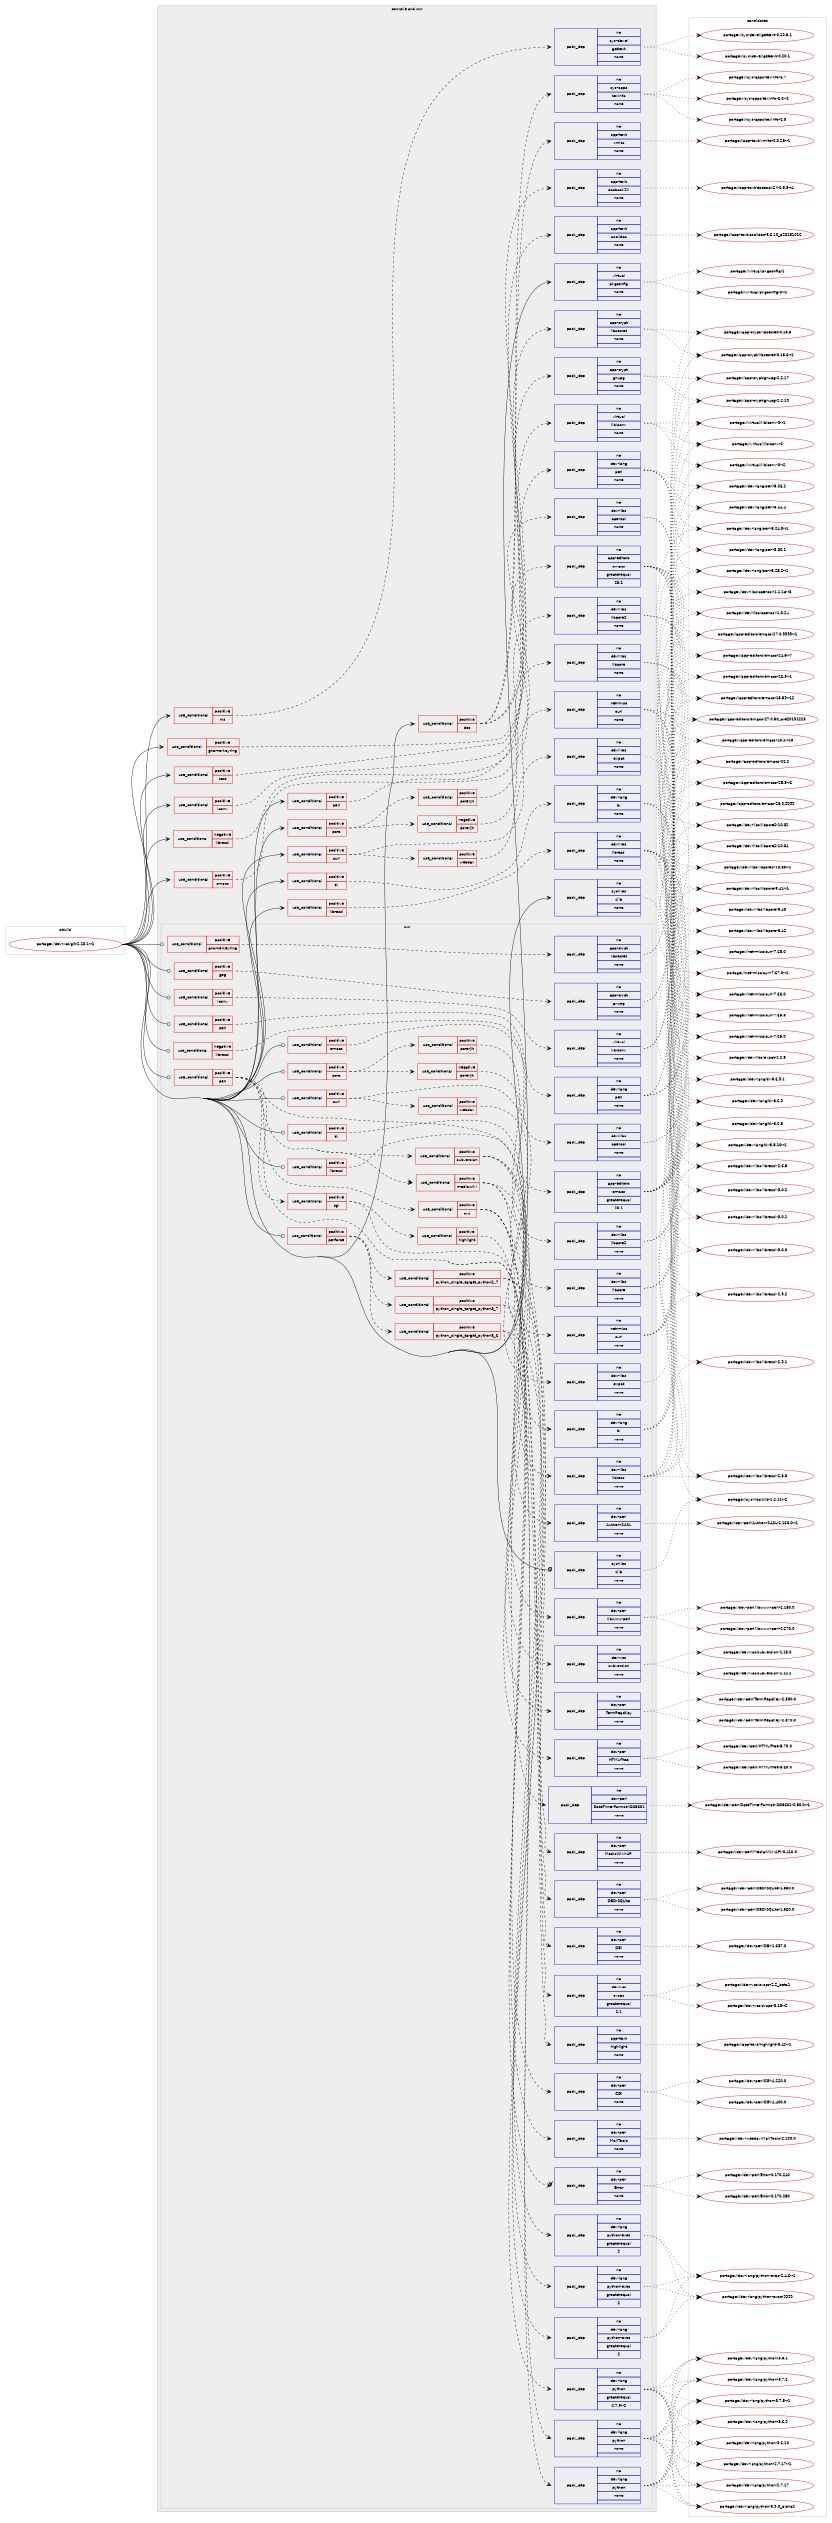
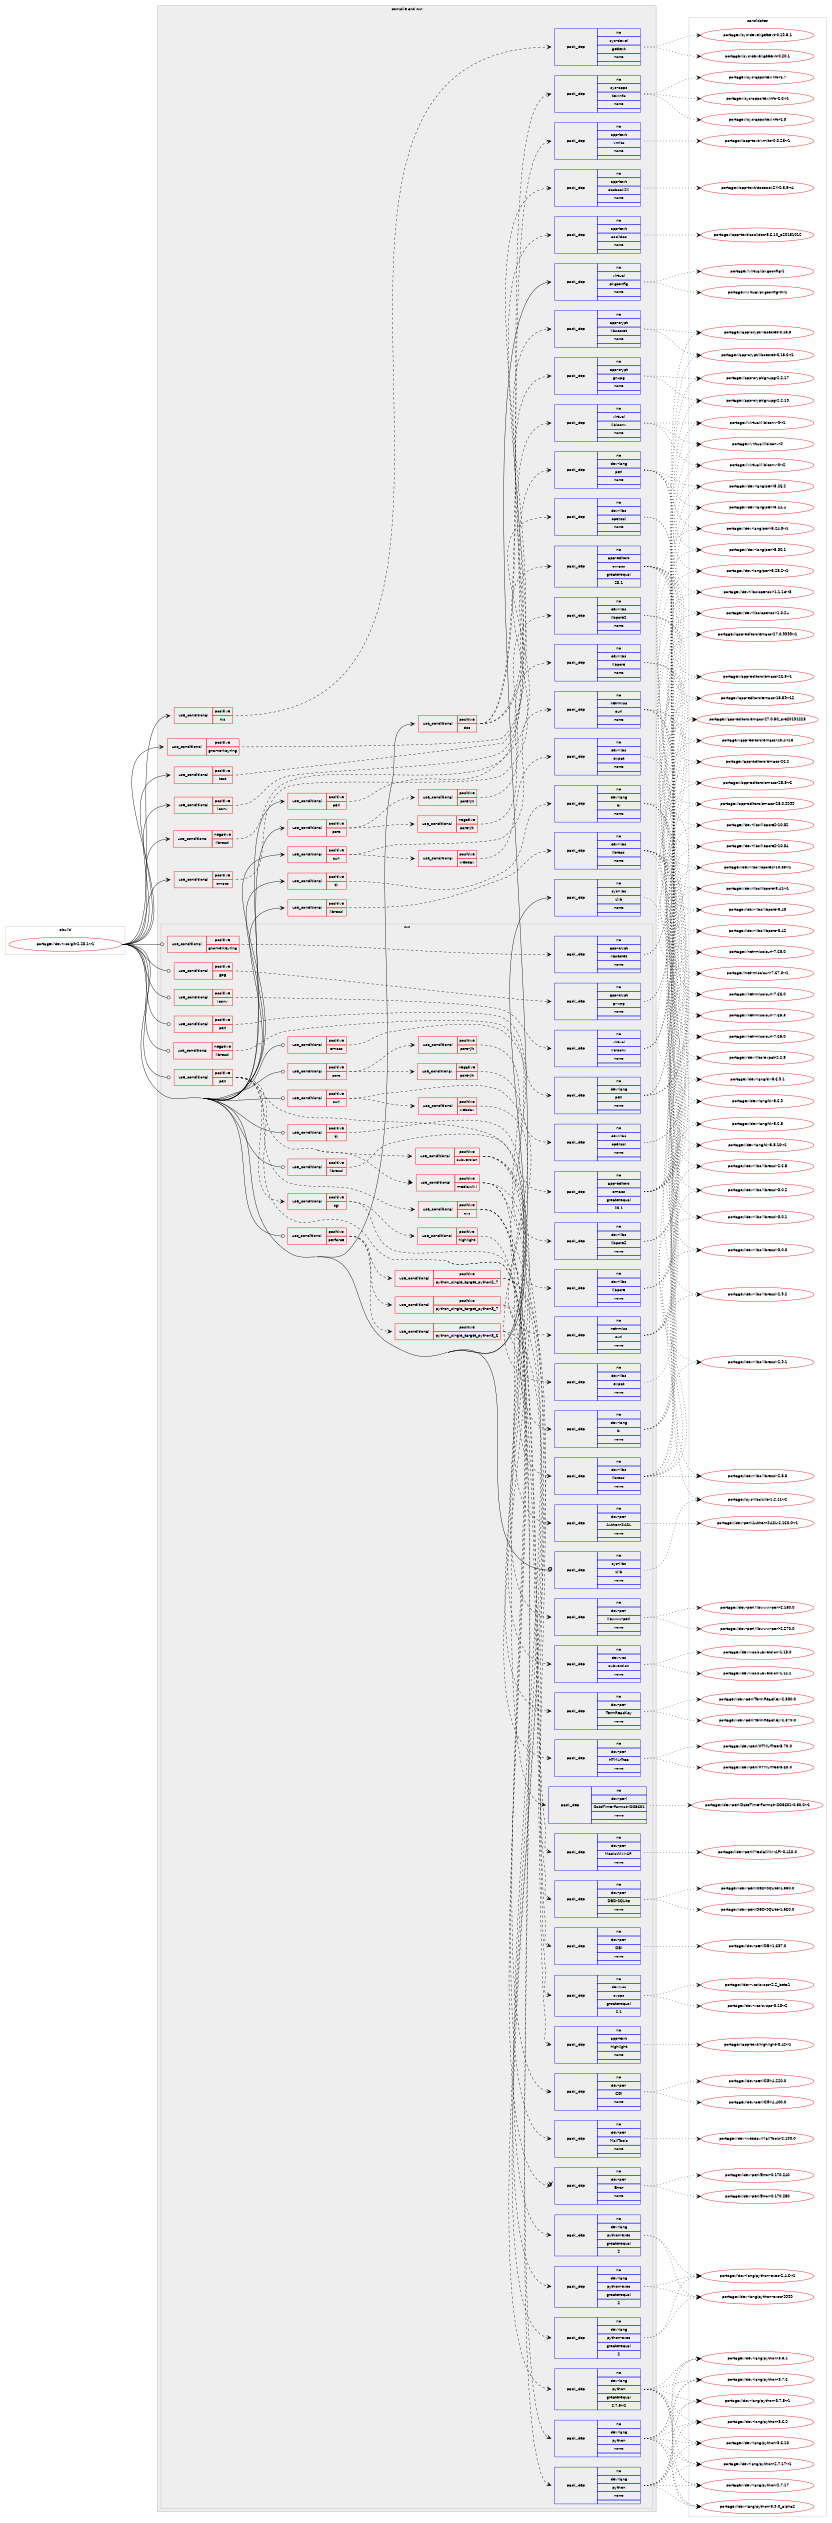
node "portage://app-editors/emacs-24.5-r7": removed
